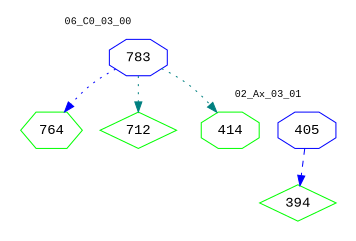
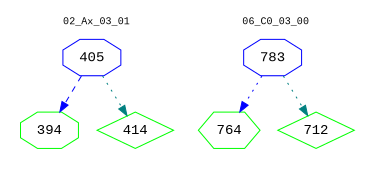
edge "783" -> "414": now "405" -> "414"
node "414": shape octagon -> diamond
node "394": shape diamond -> octagon
